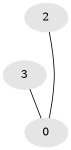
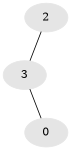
edge "2" -- "0": now "2" -- "3"
